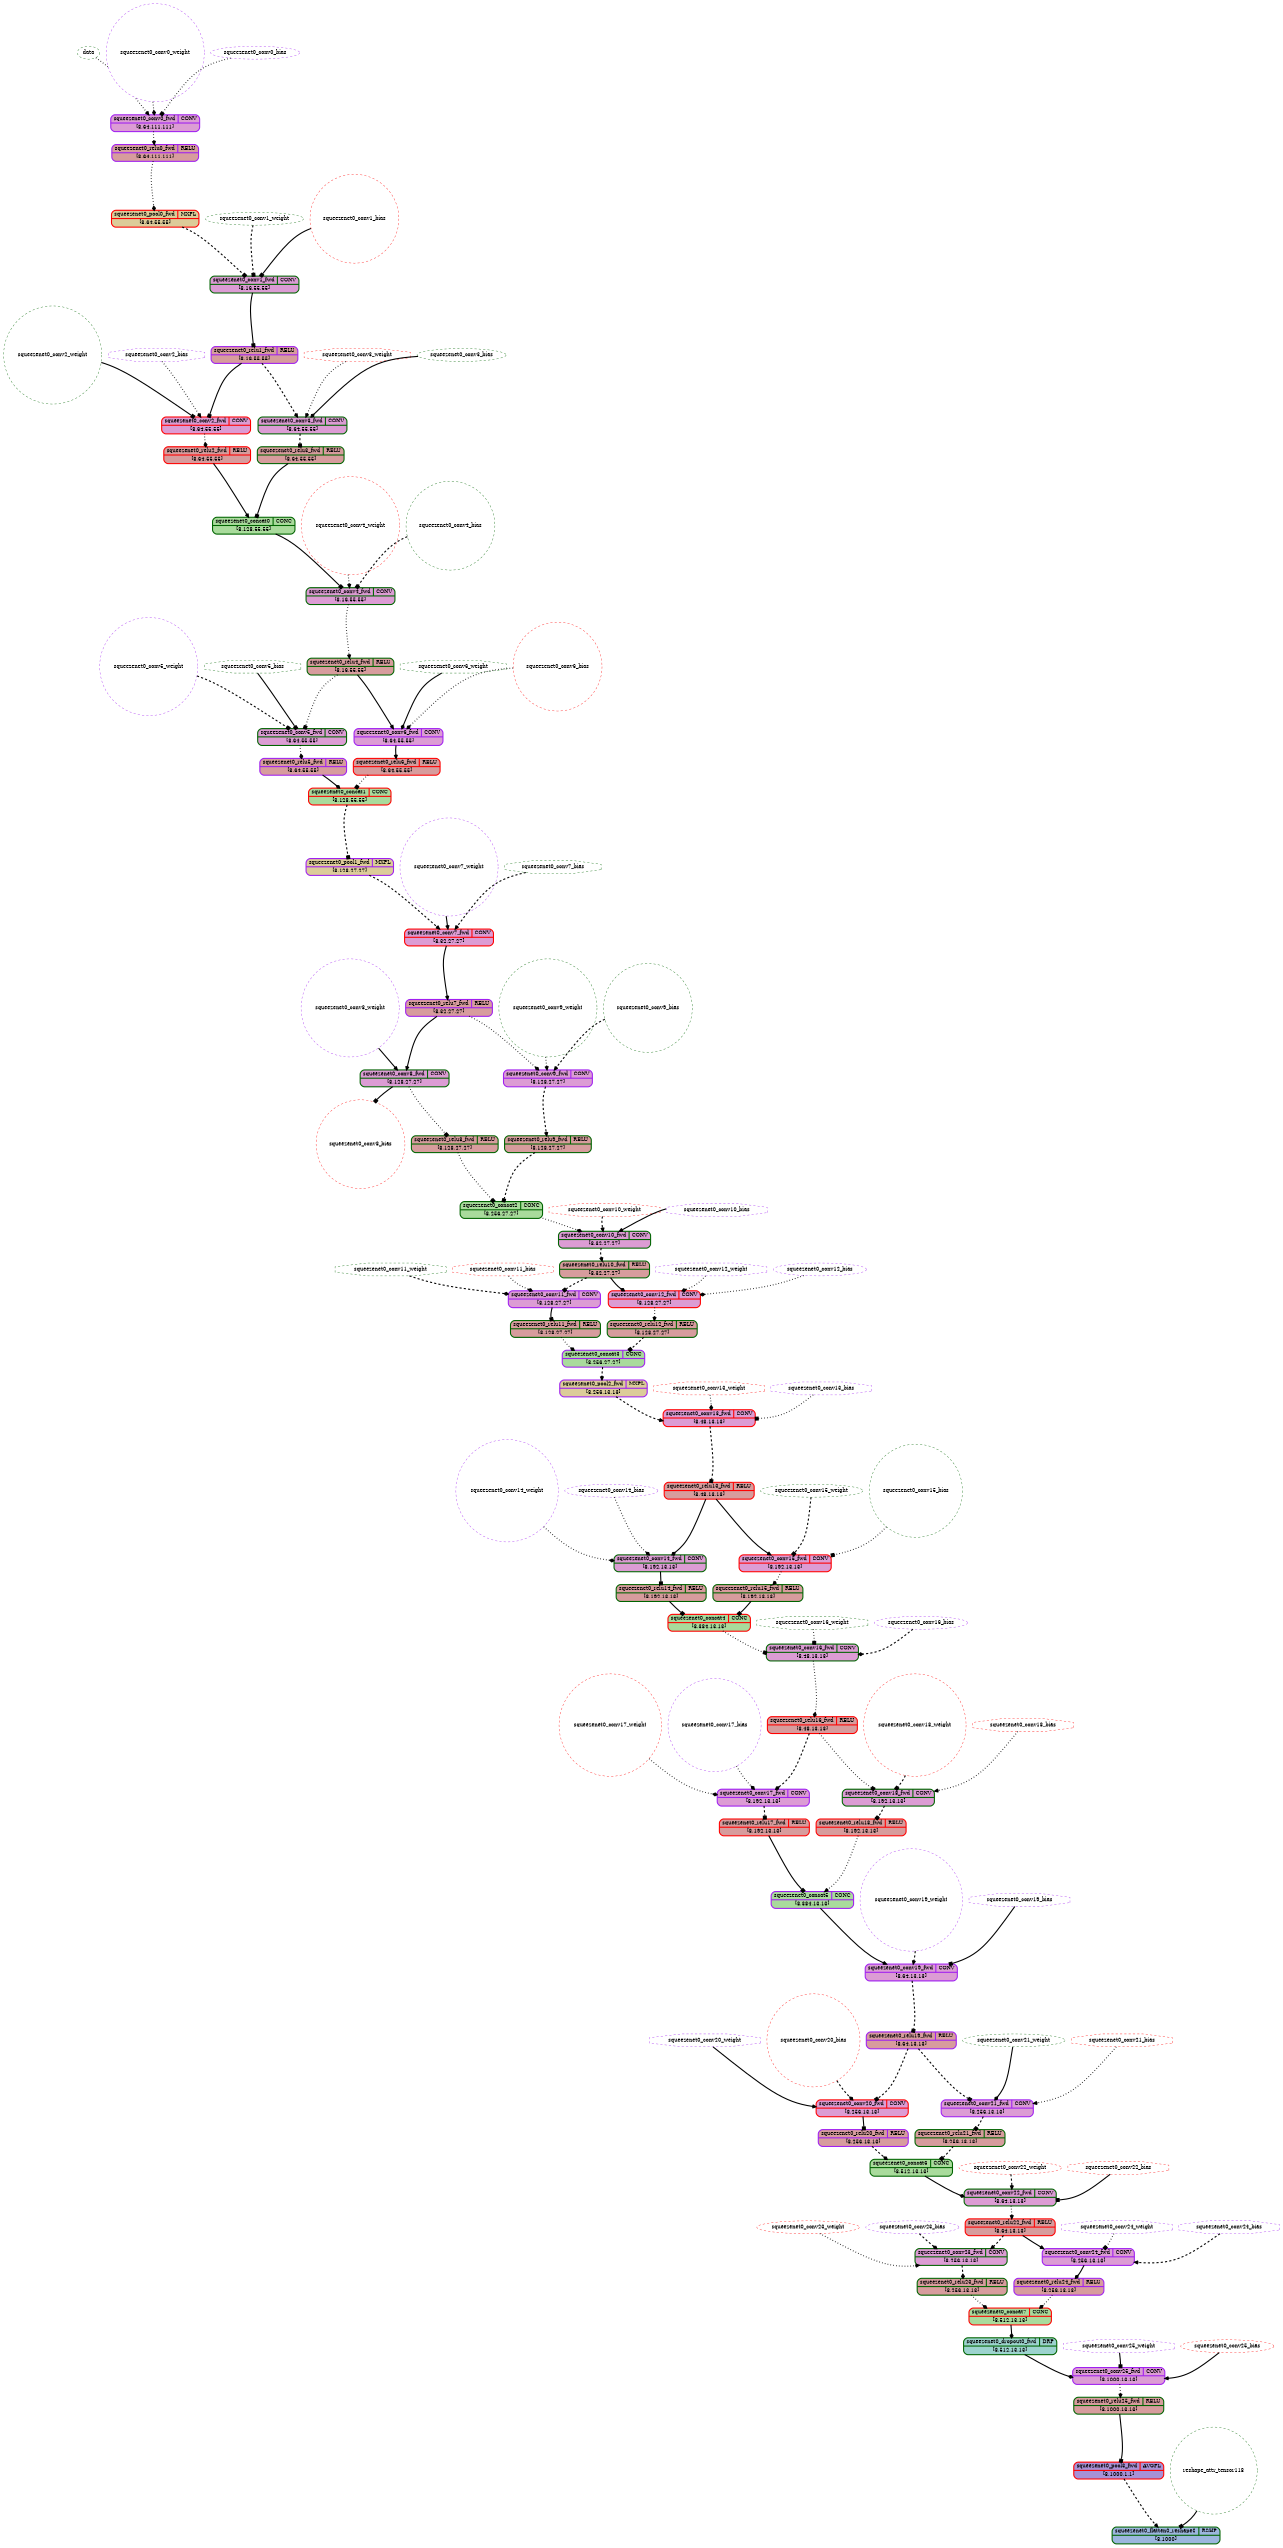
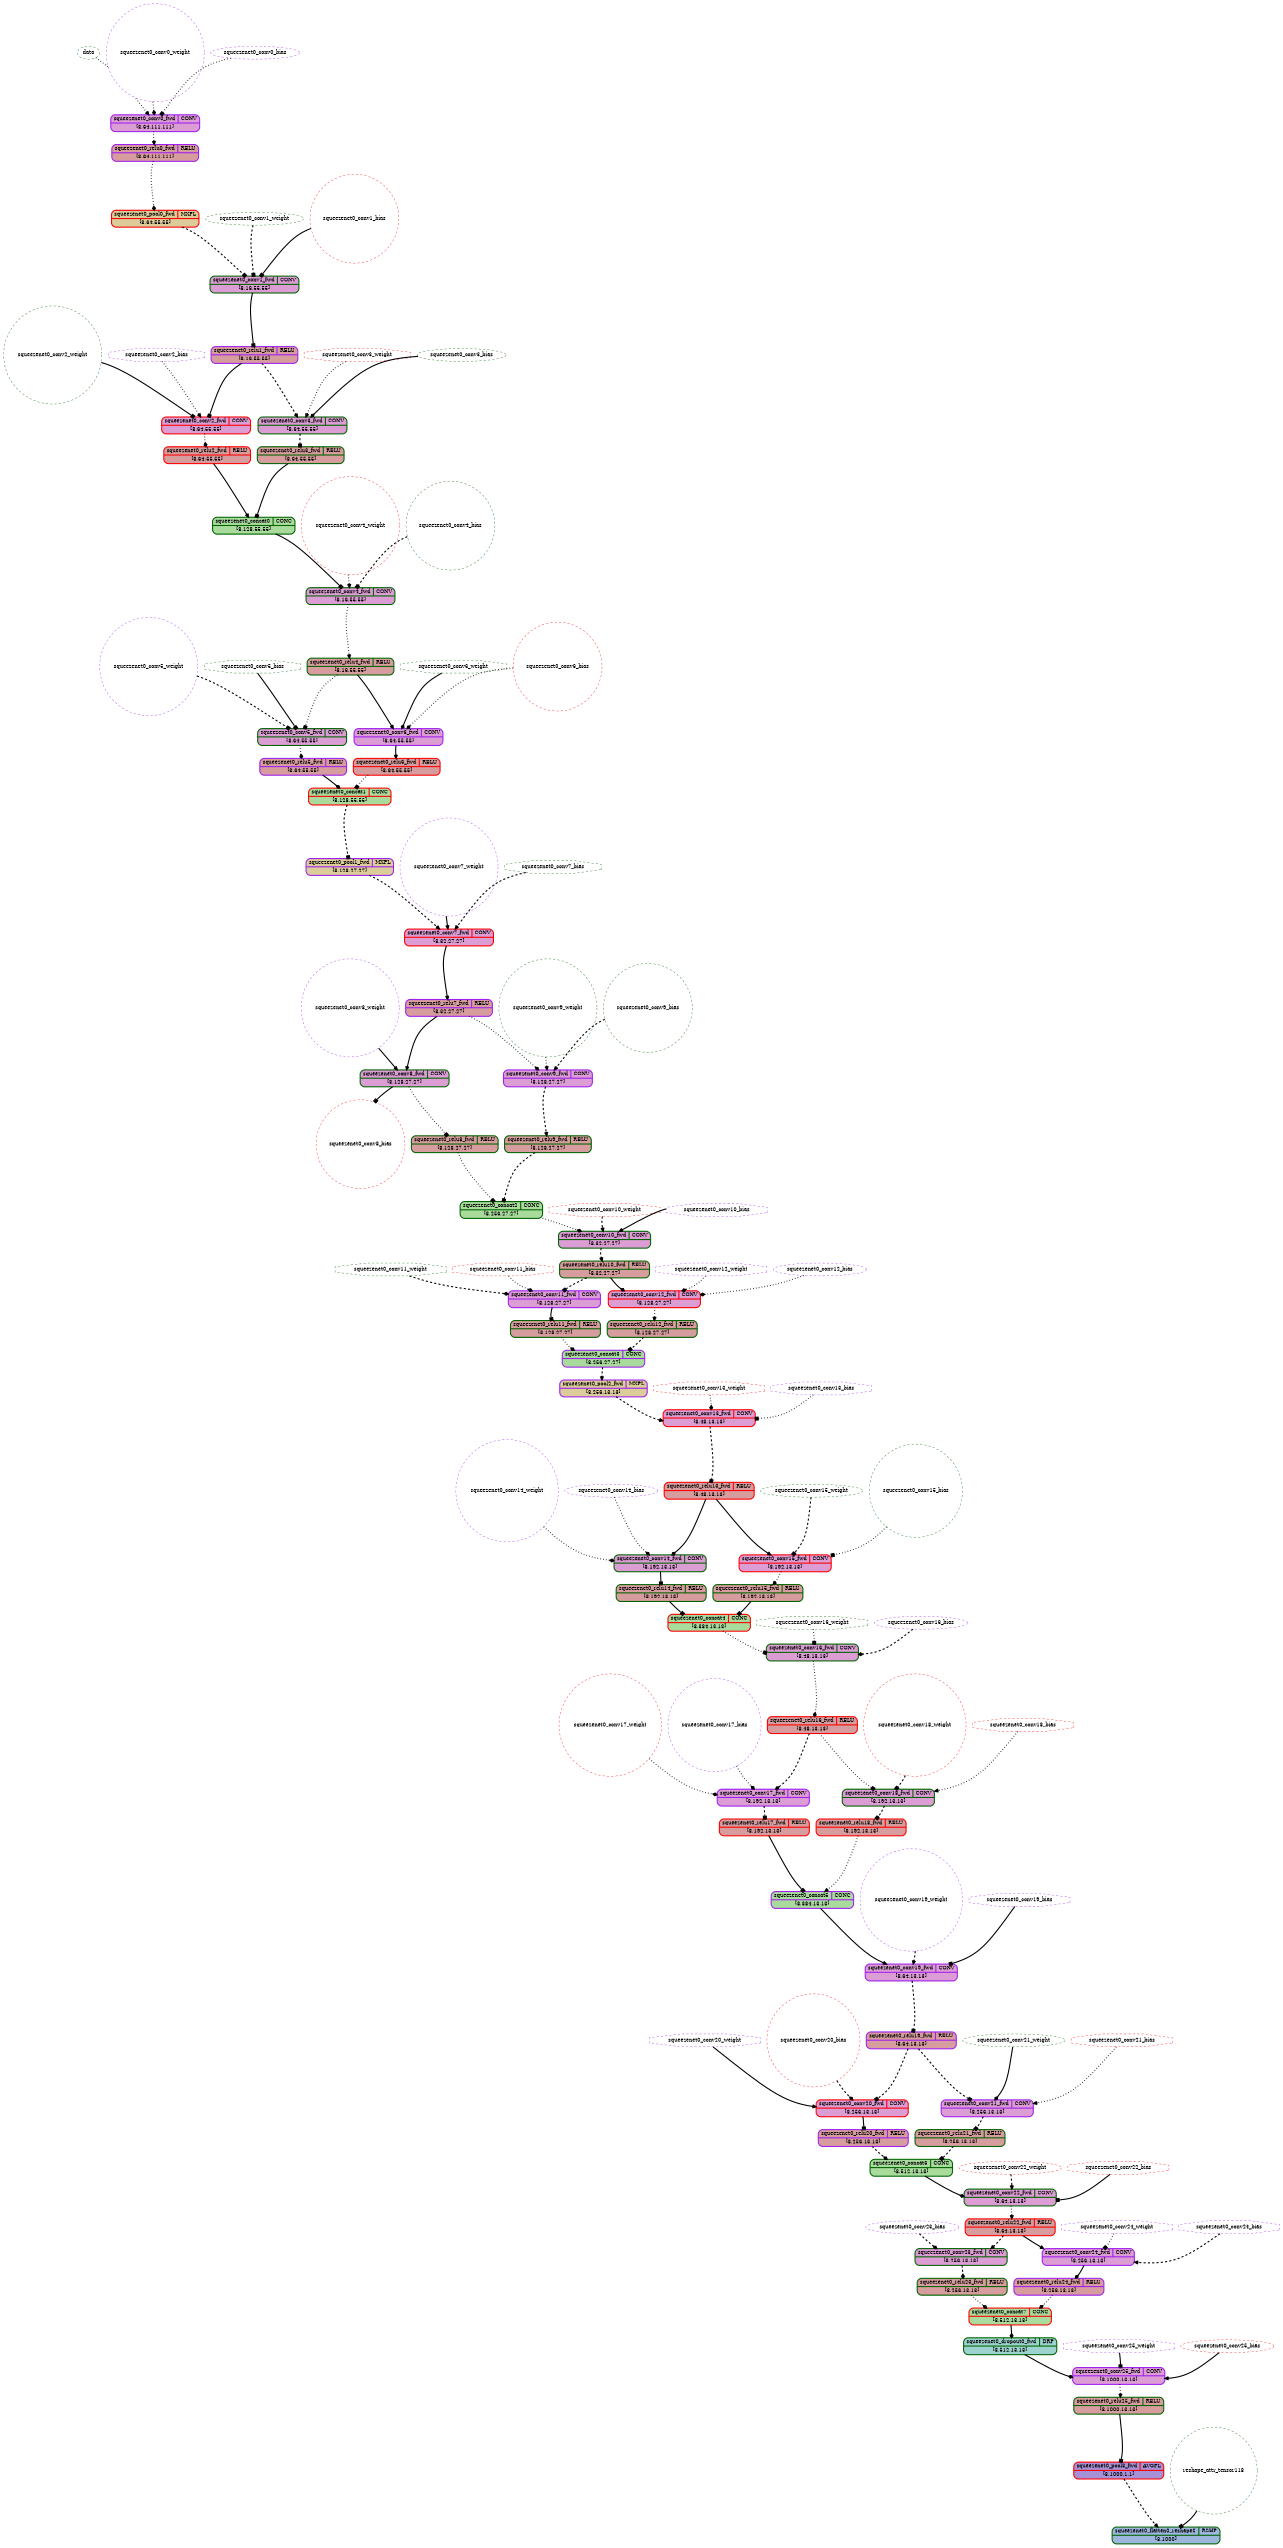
node "squeezenet0_conv23_weight": removed
